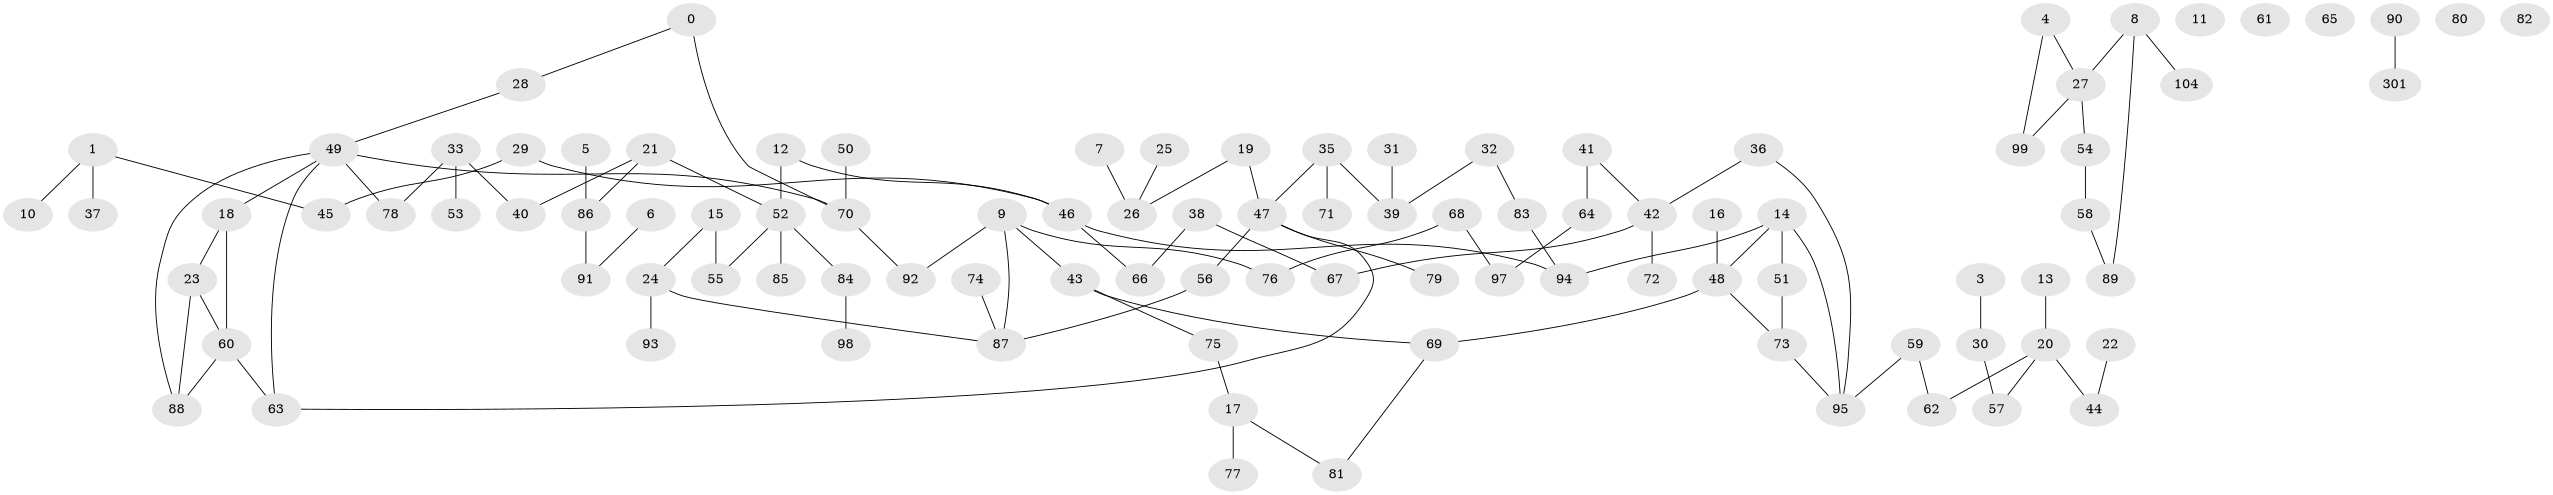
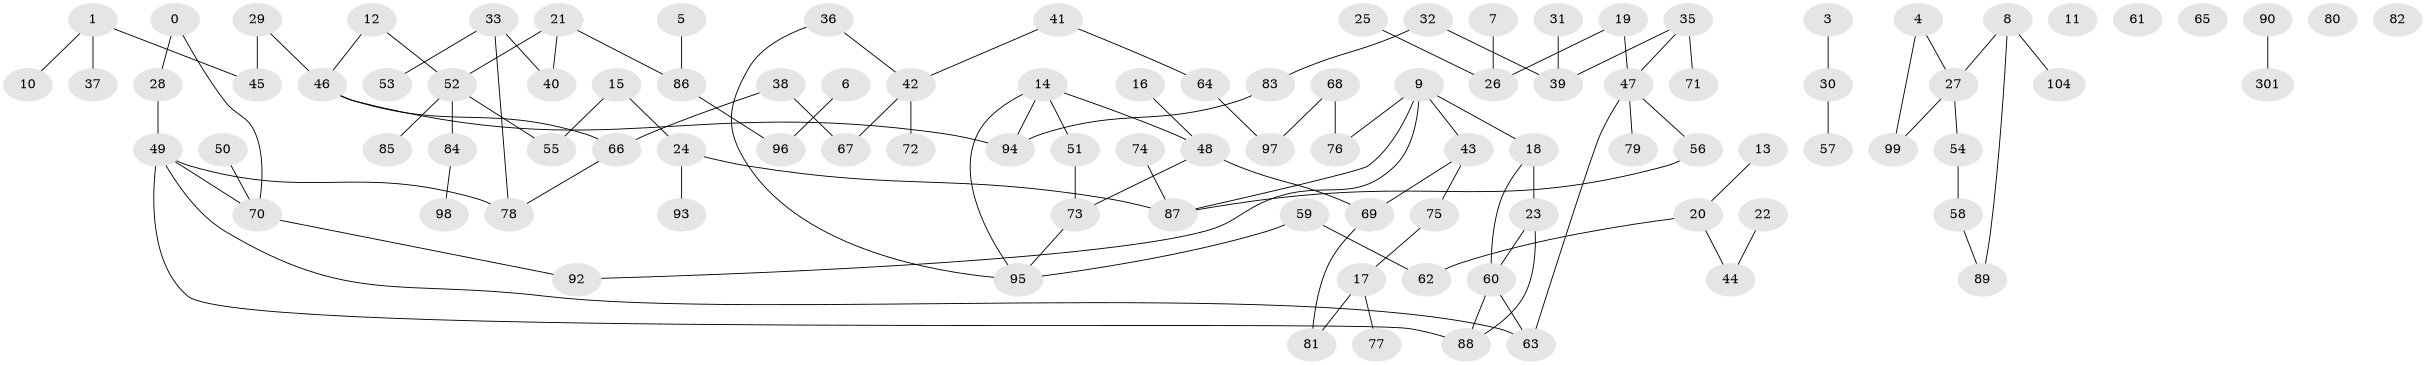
edge "49" -- "18": now "9" -- "18"
edge "66" -- "78": added
node "91": label "91" -> "96"
edge "20" -- "57": removed
